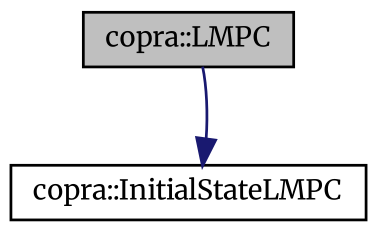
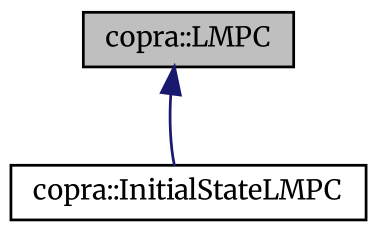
edge "copra::LMPC" -> "copra::InitialStateLMPC": reversed
